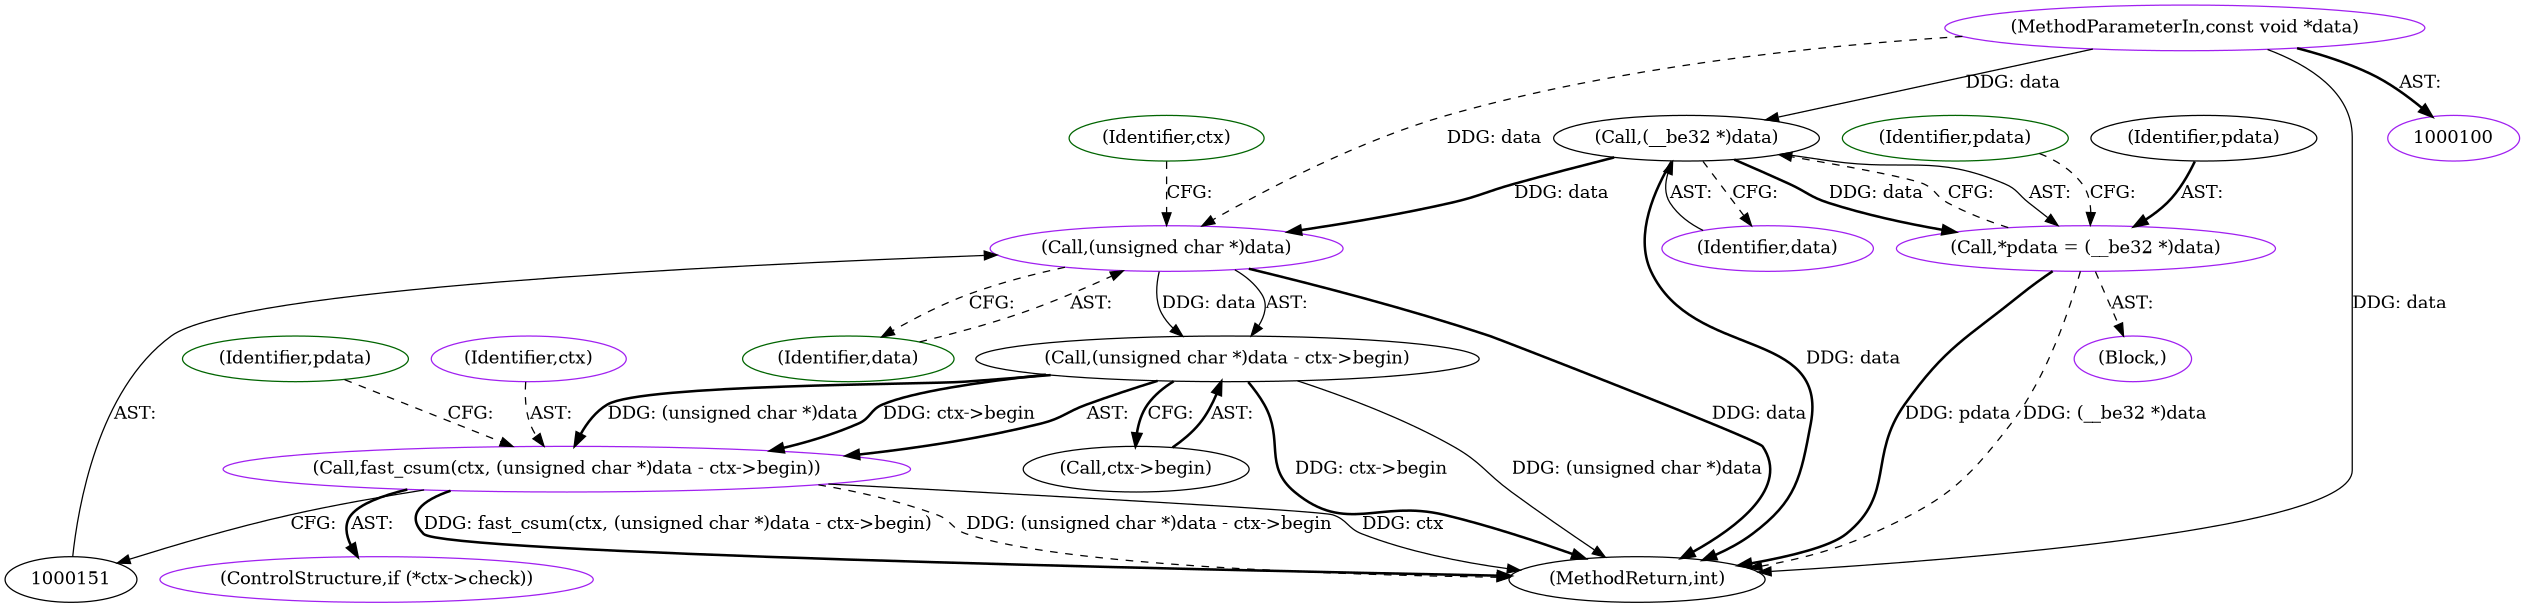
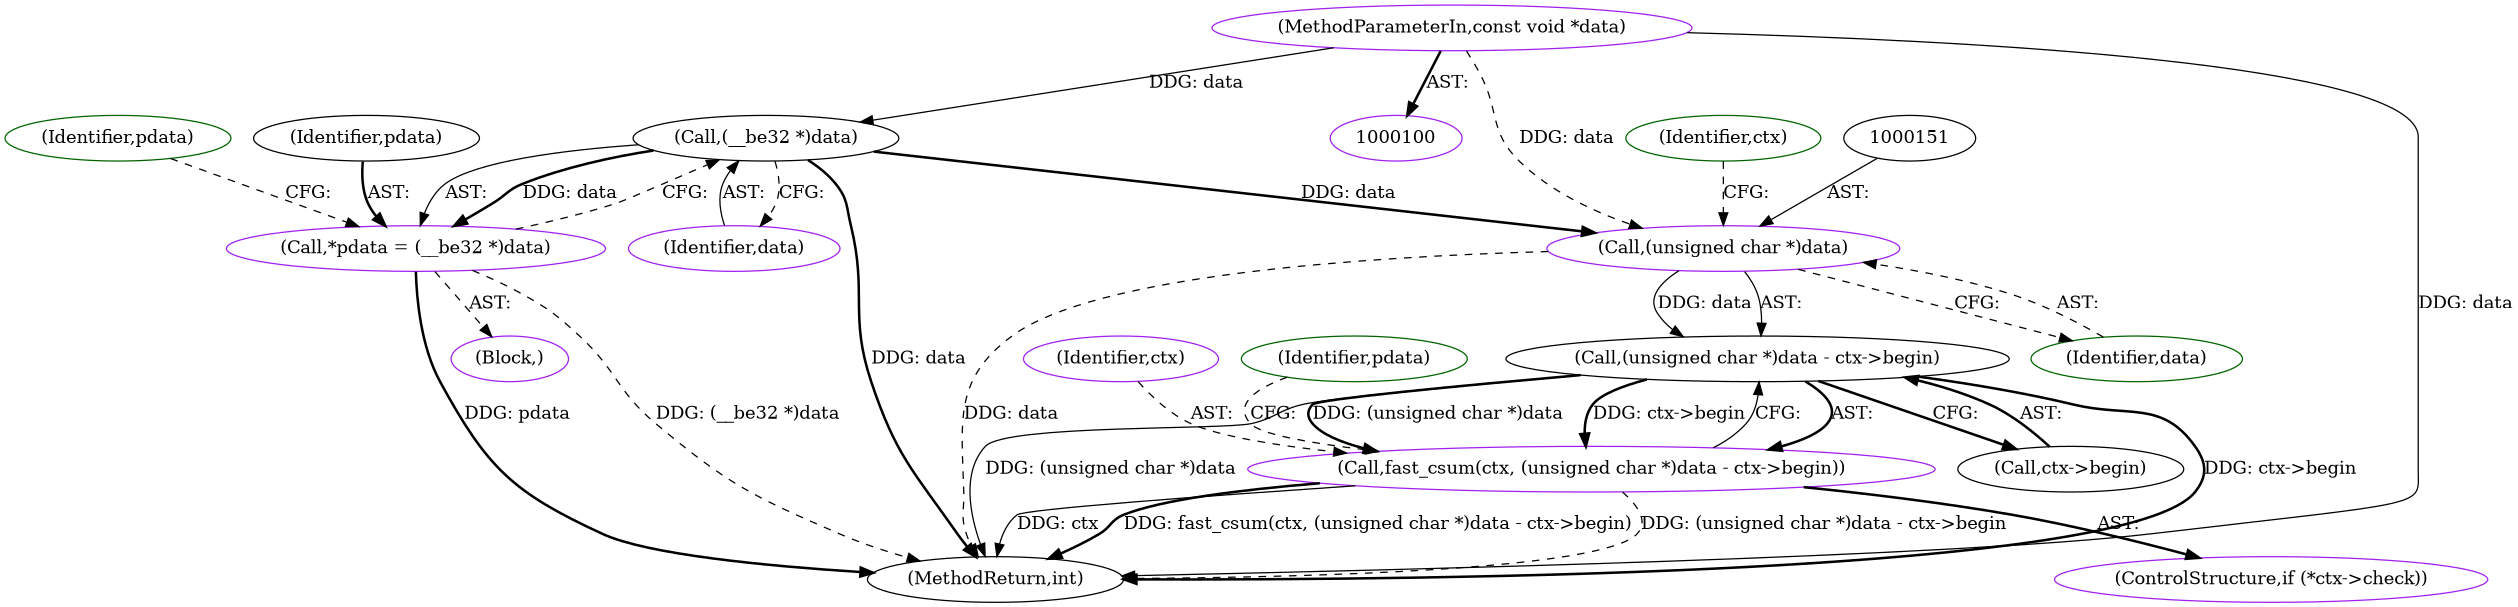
edge "(Call,(unsigned char *)data)" -> "(MethodReturn,int)": style bold -> dashed
edge "(Call,fast_csum(ctx, (unsigned char *)data - ctx->begin))" -> "1000151": now "(Call,fast_csum(ctx, (unsigned char *)data - ctx->begin))" -> "(Call,(unsigned char *)data - ctx->begin)"
